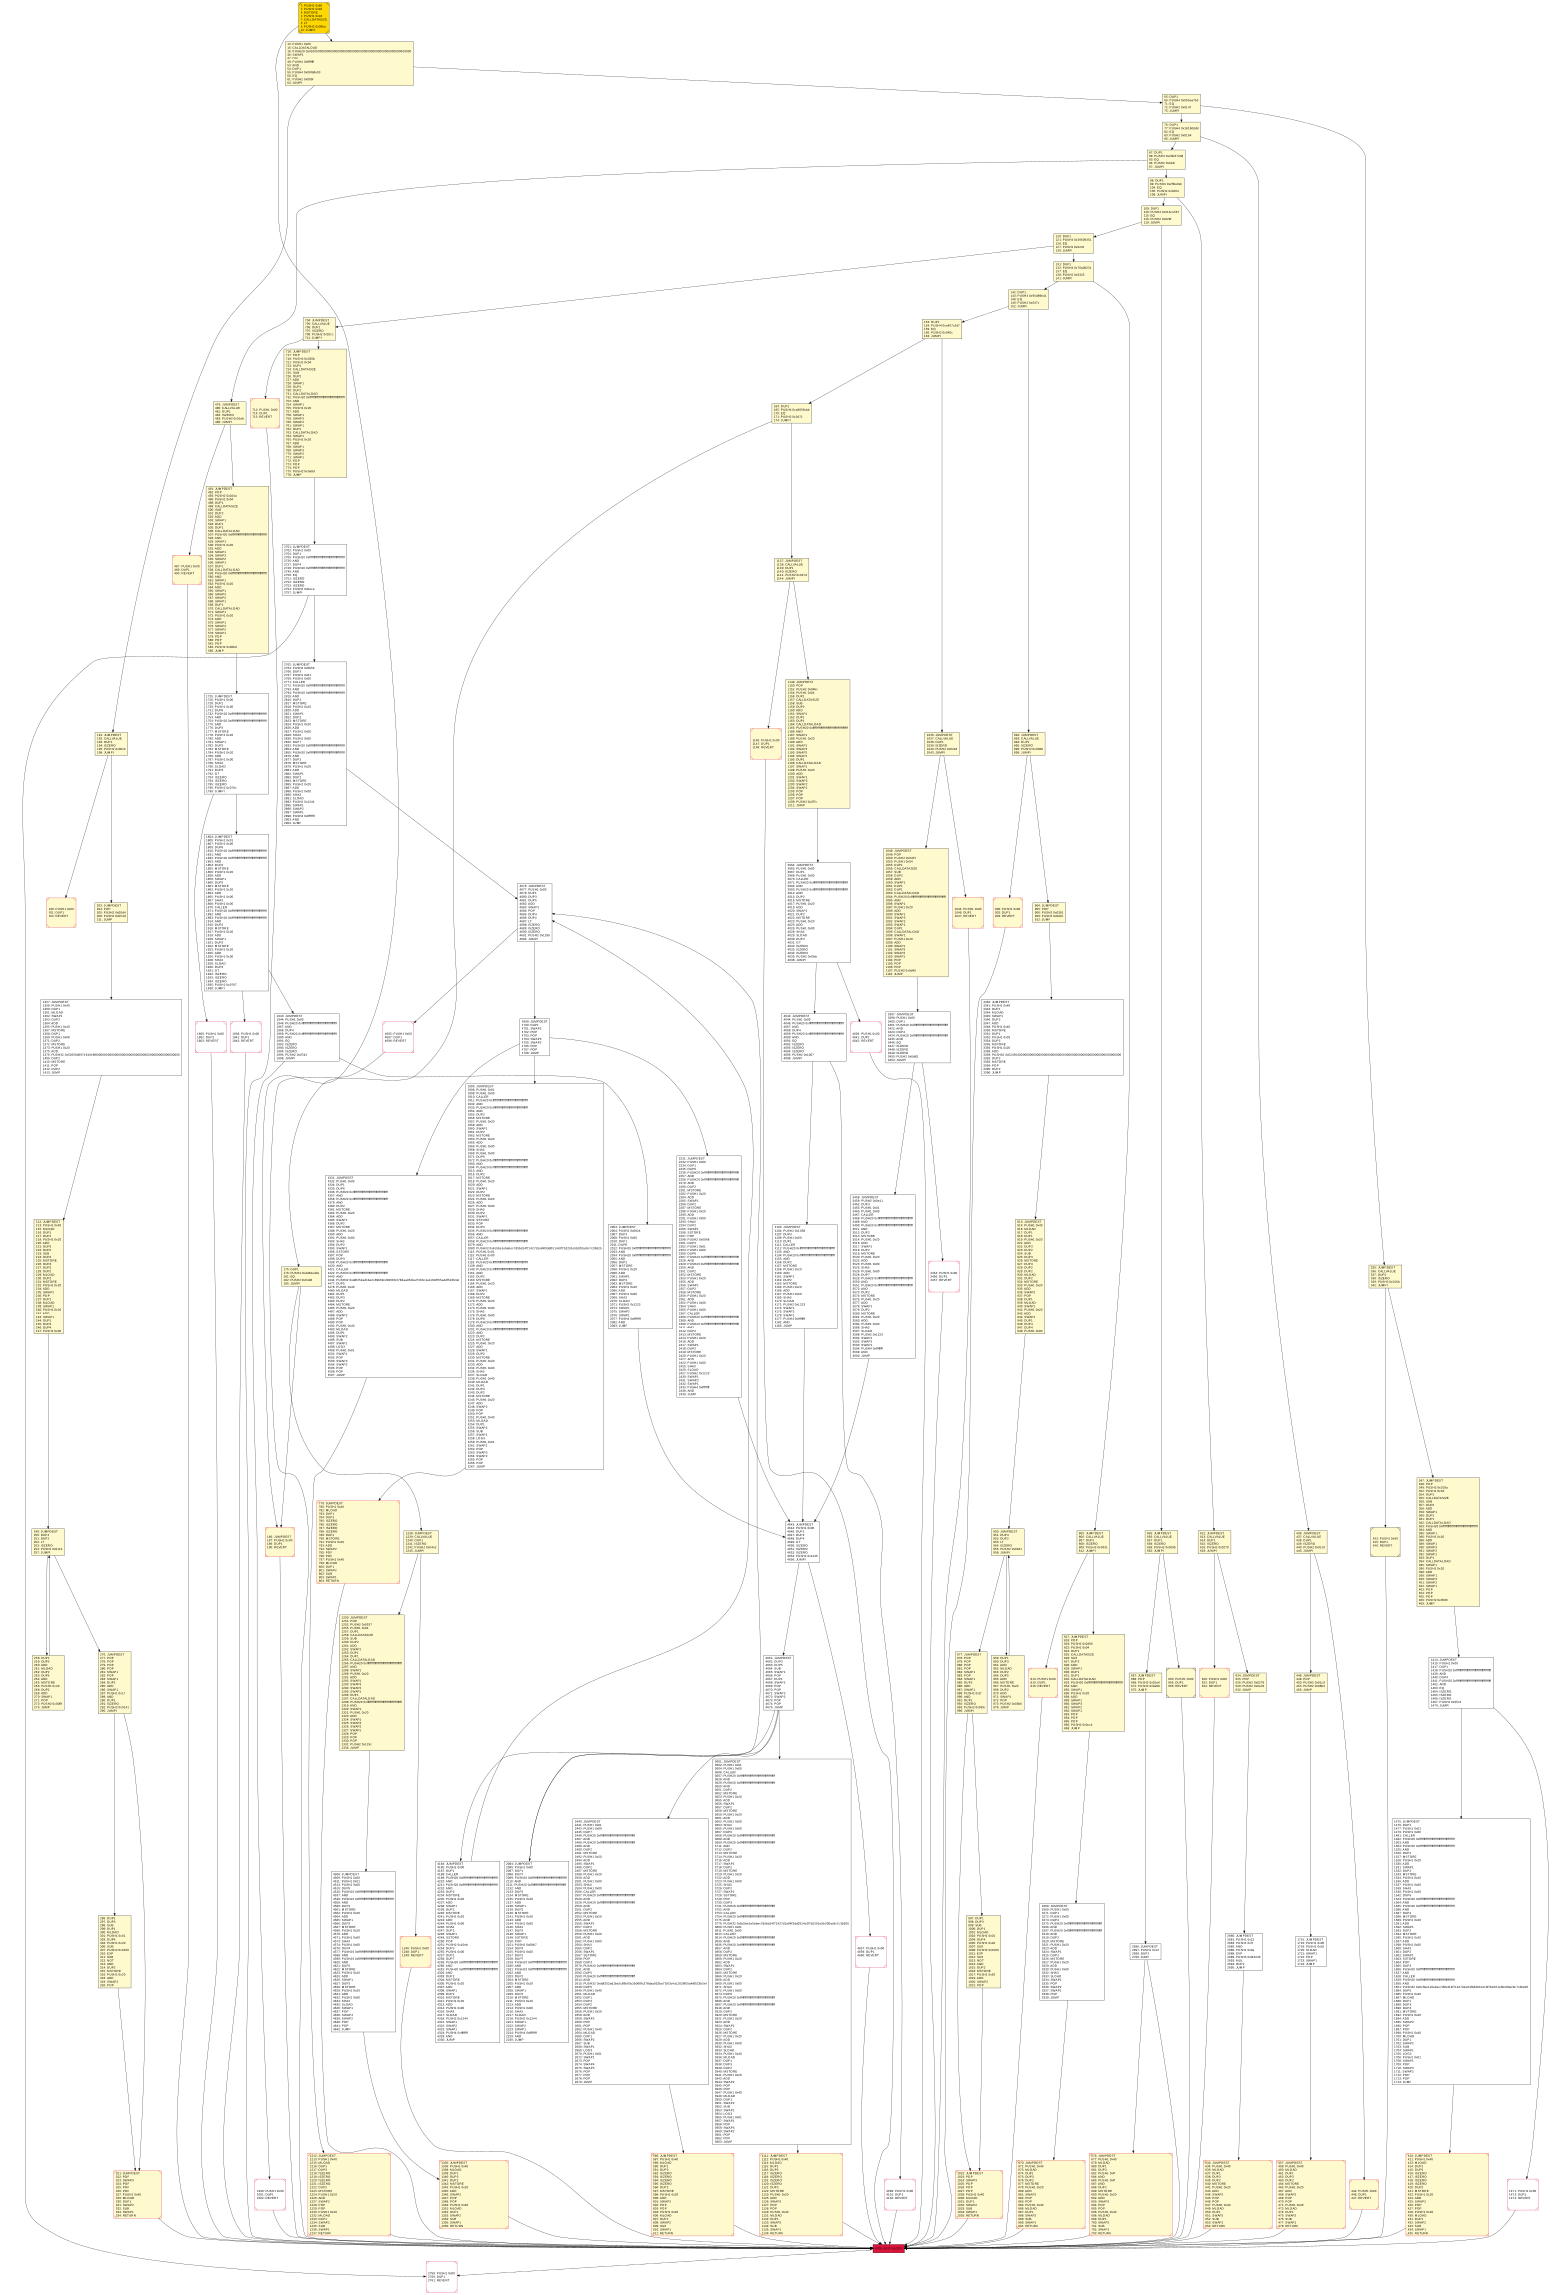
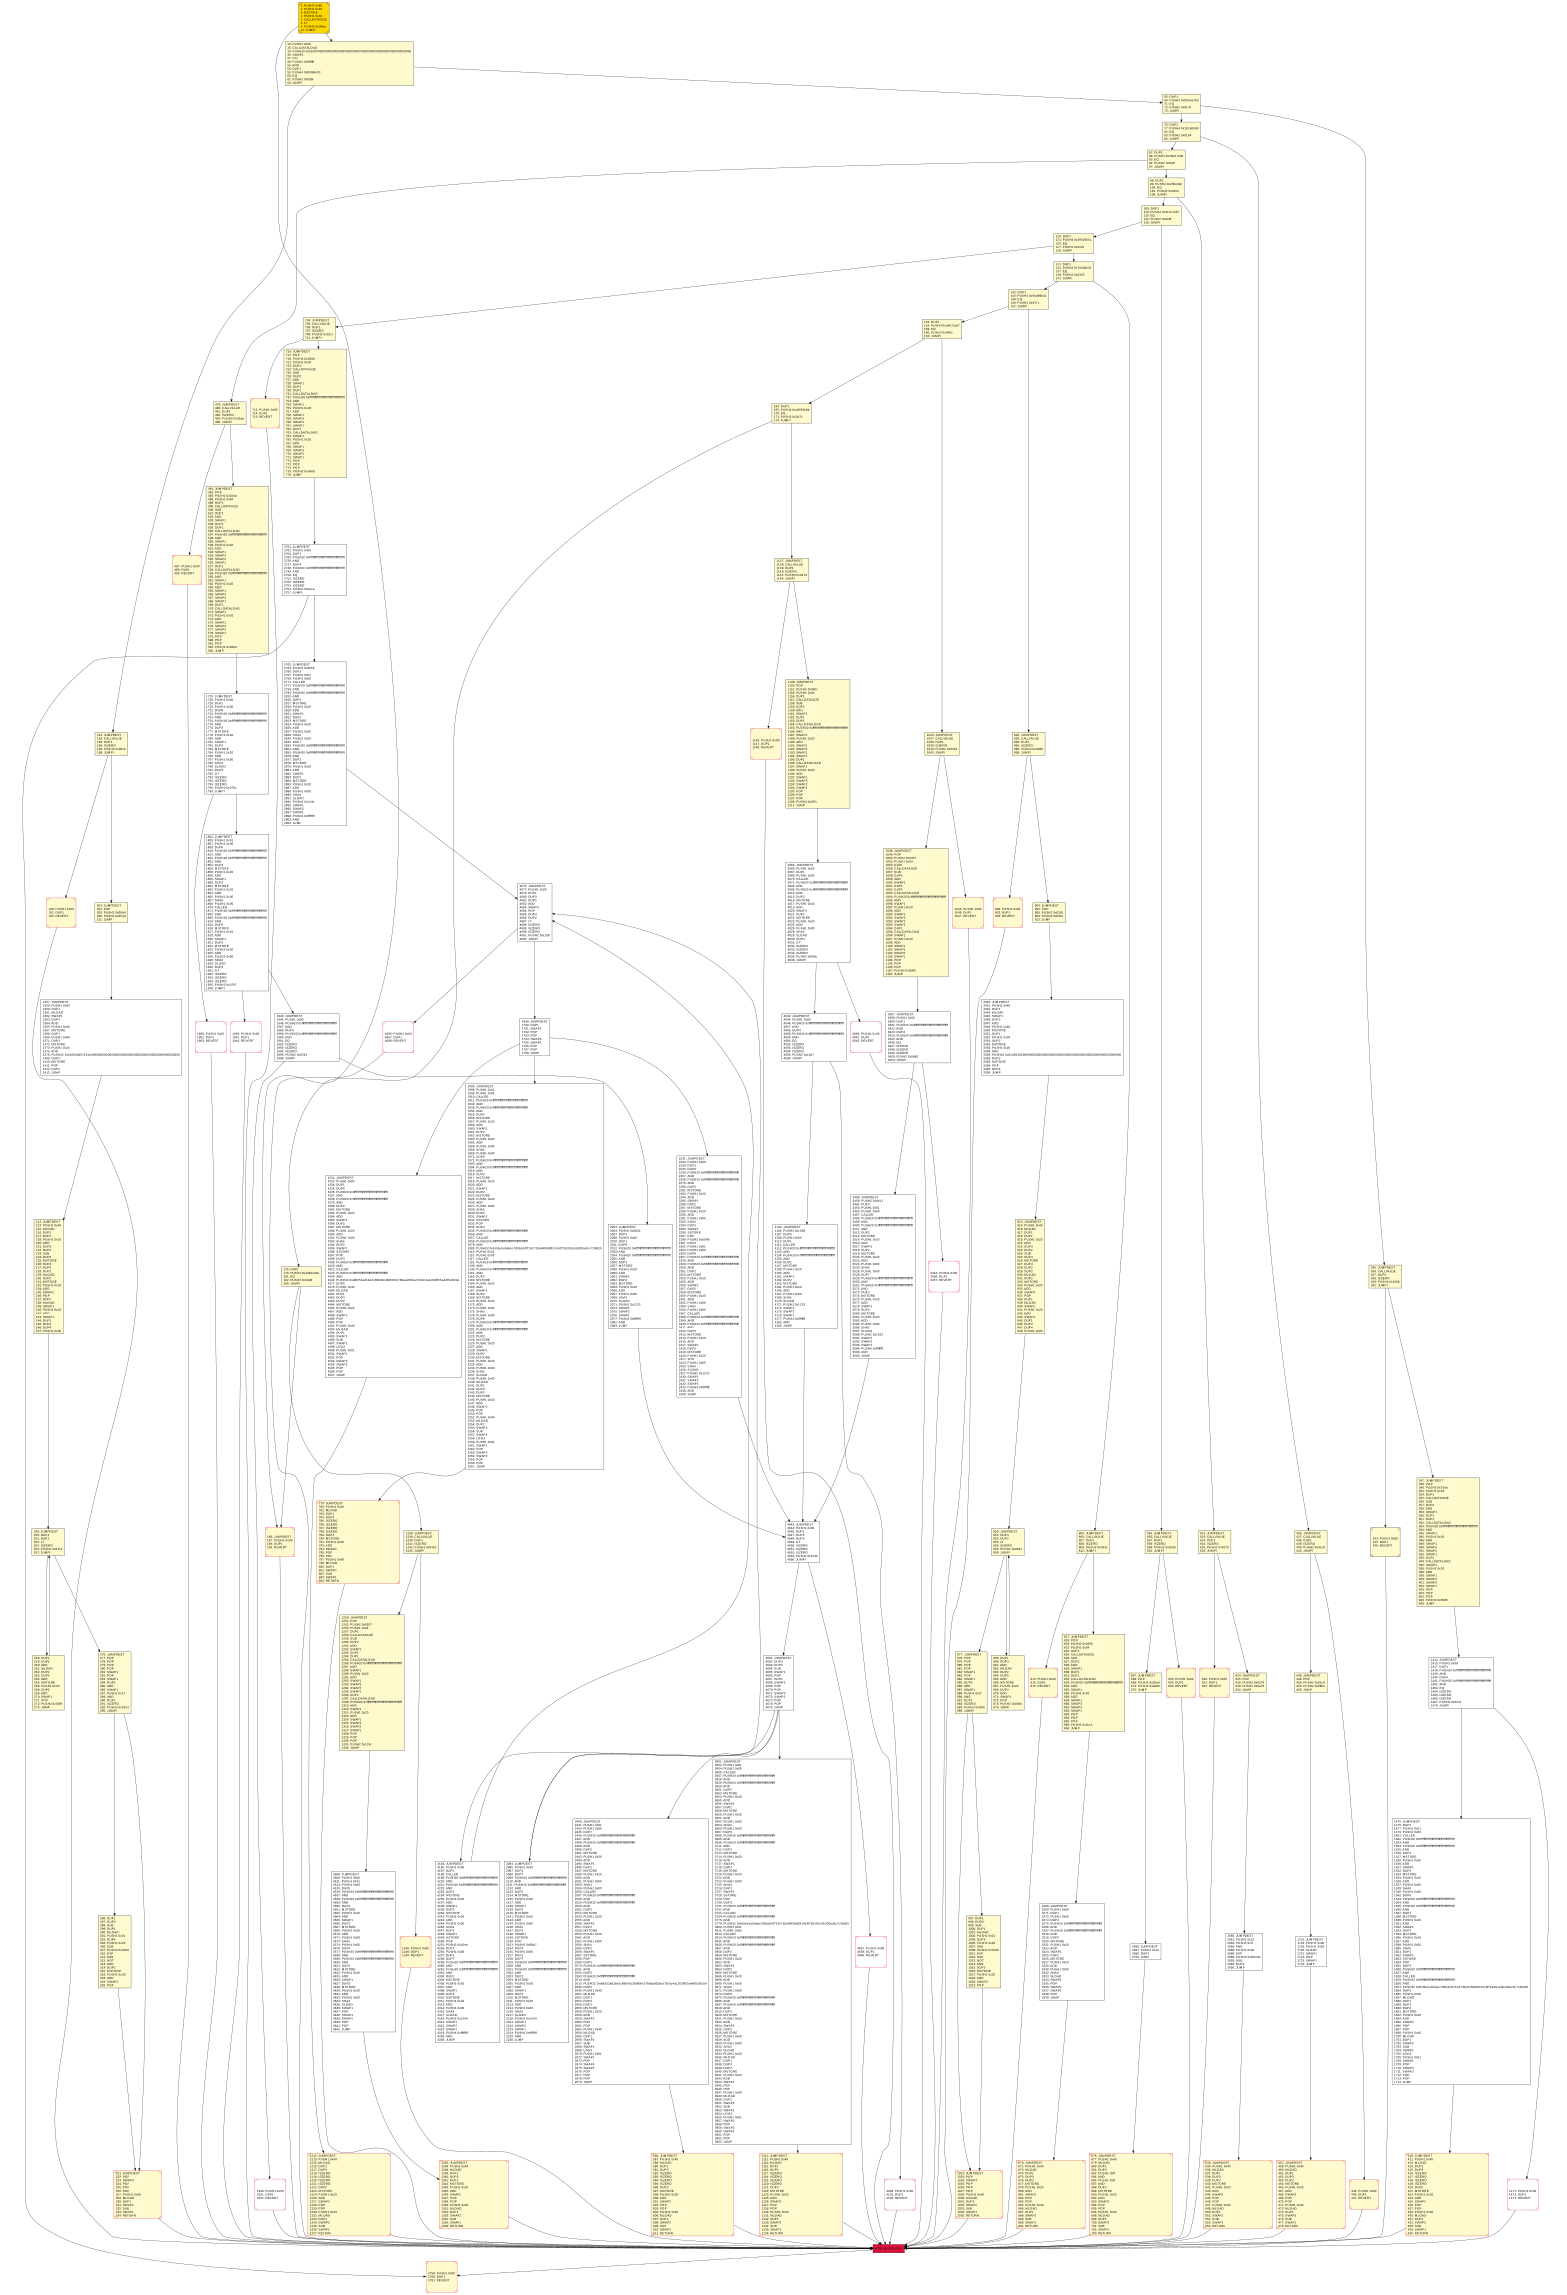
node "663: PUSH1 0x00 665: DUP1 666: REVERT": color black -> crimson
edge "2696: JUMPDEST 2697: PUSH1 0x12 2699: DUP2 2700: JUMP" -> "4709: EXIT BLOCK": now "199: PUSH1 0x00 201: DUP1 202: REVERT" -> "4709: EXIT BLOCK"
node "2758: PUSH1 0x00 2760: DUP1 2761: REVERT": fillcolor white -> lemonchiffon
